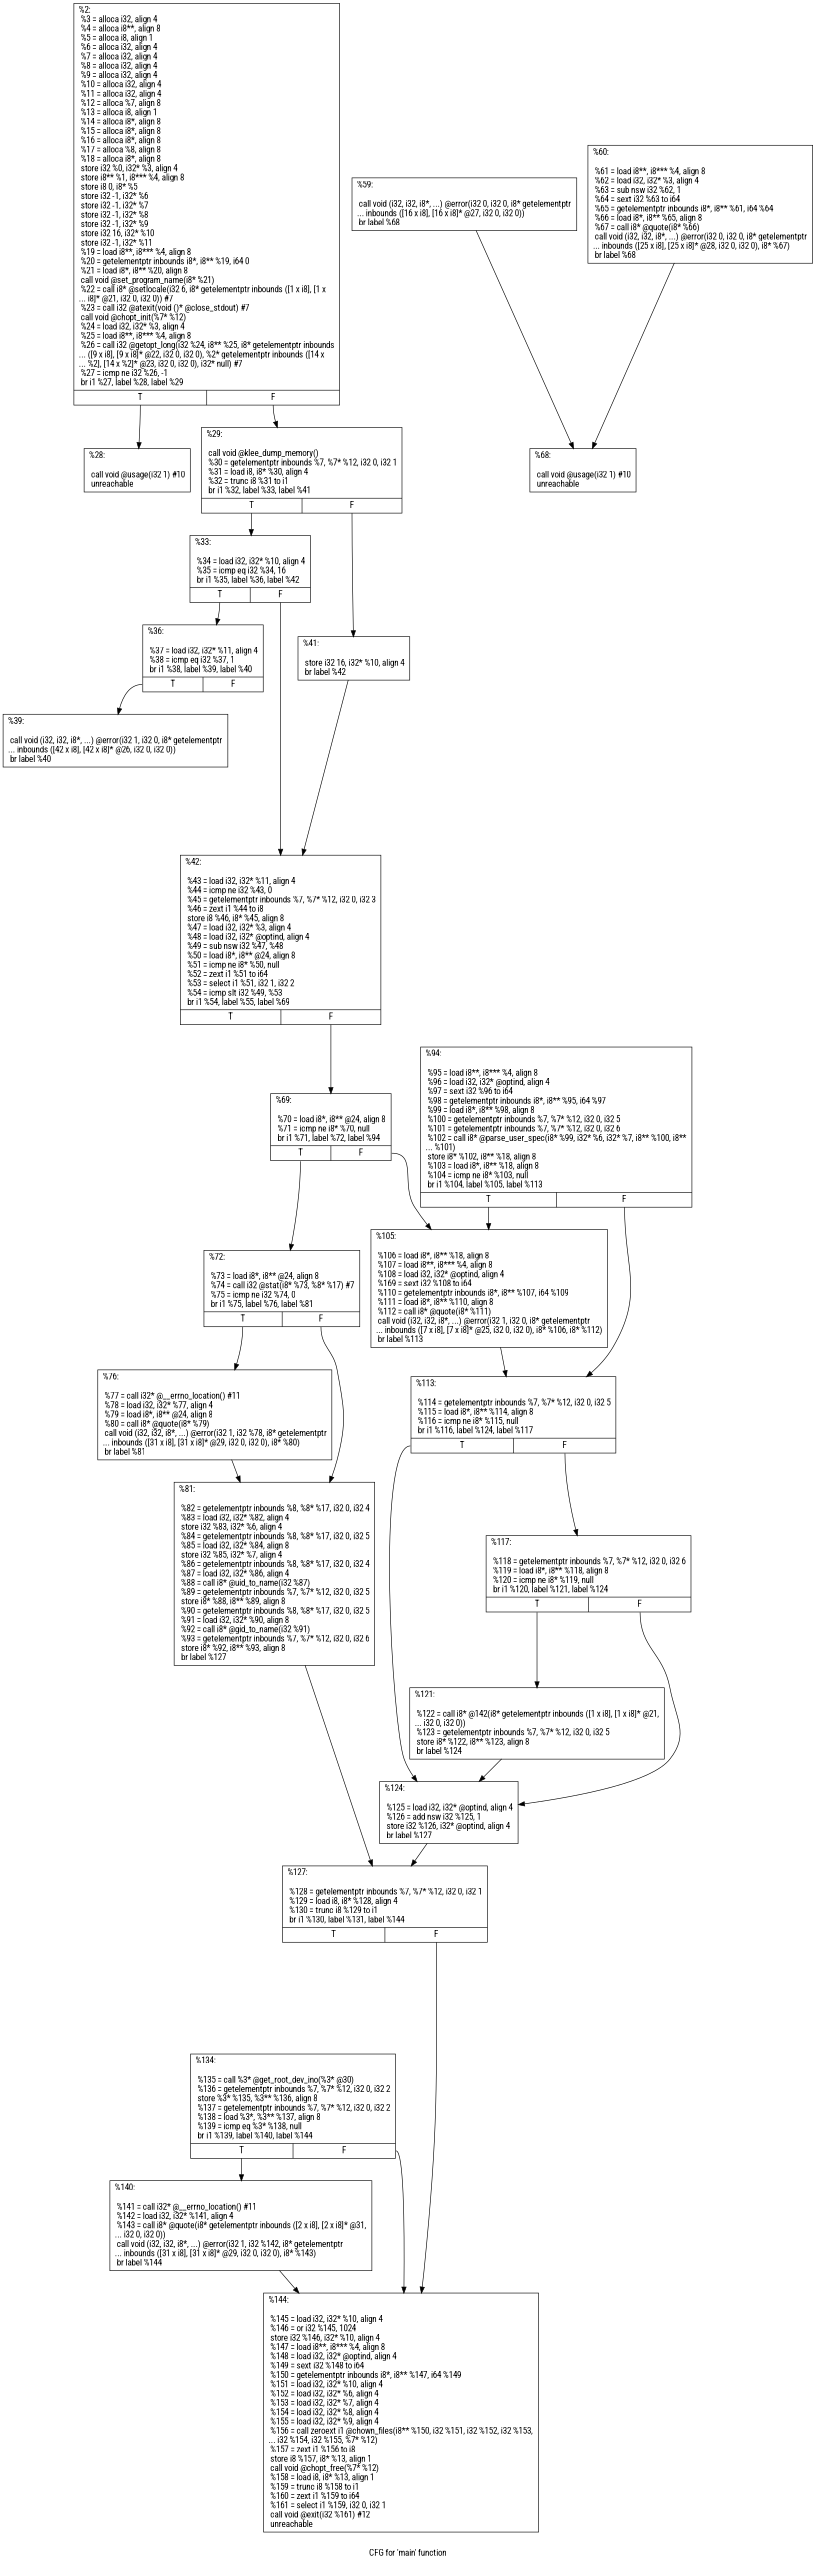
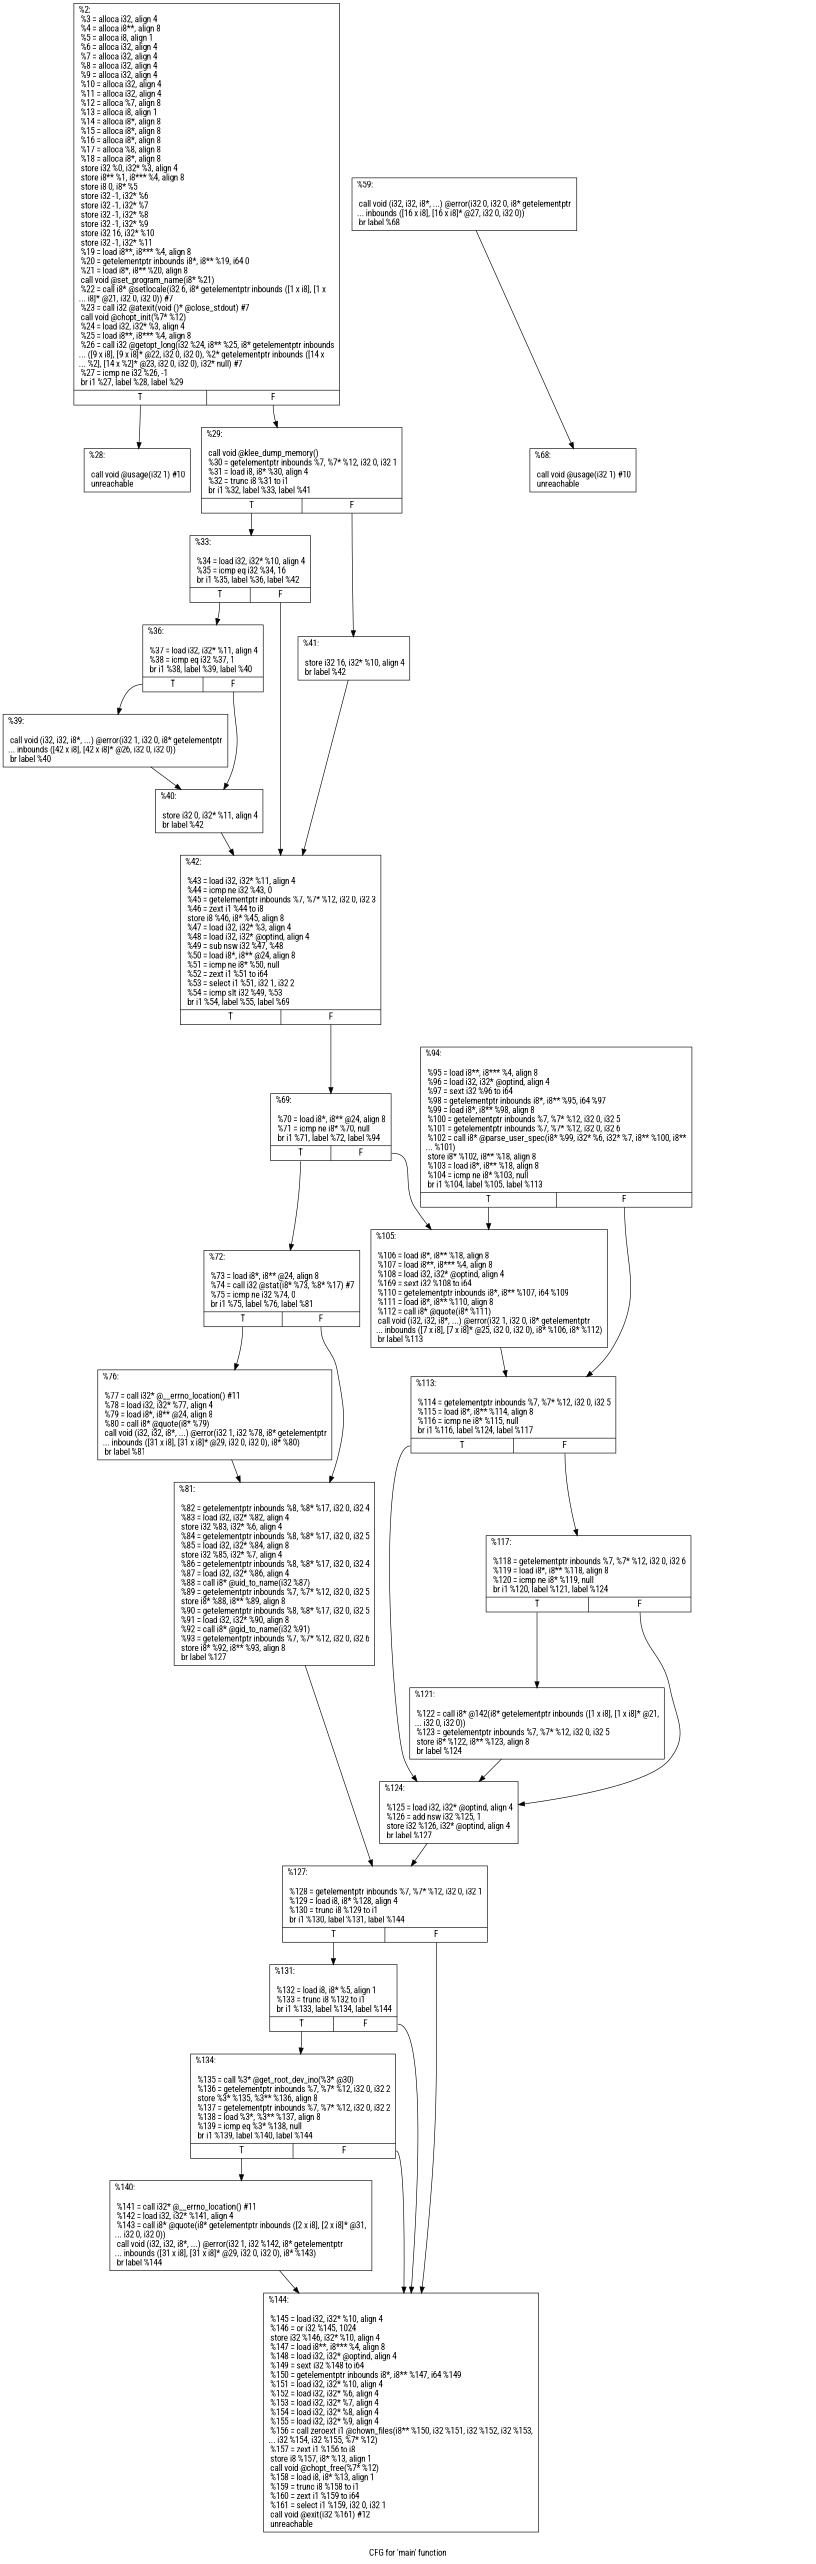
node "%60:": removed
node "%40:": added
node "%131:": added
